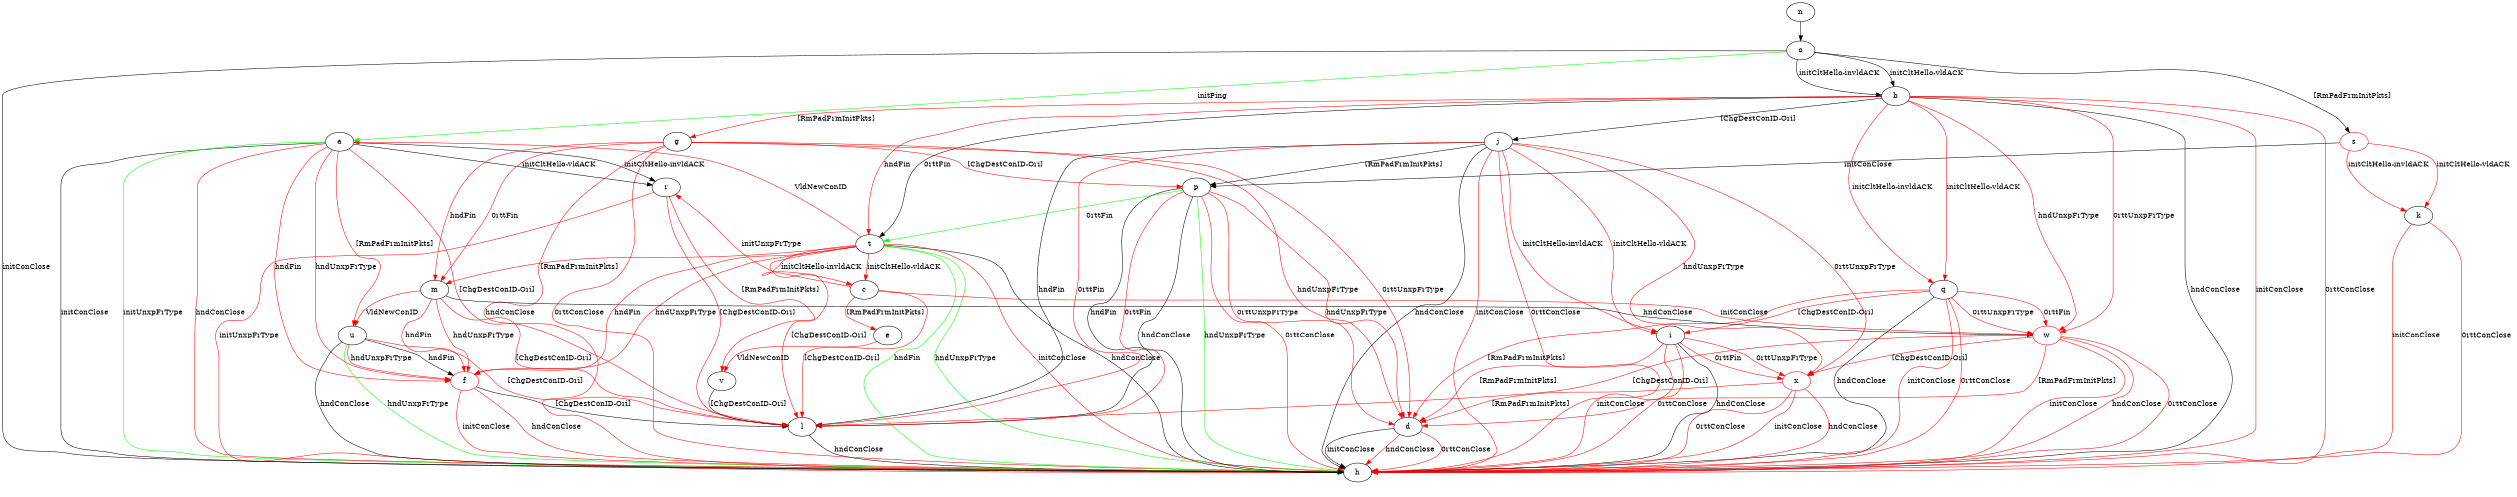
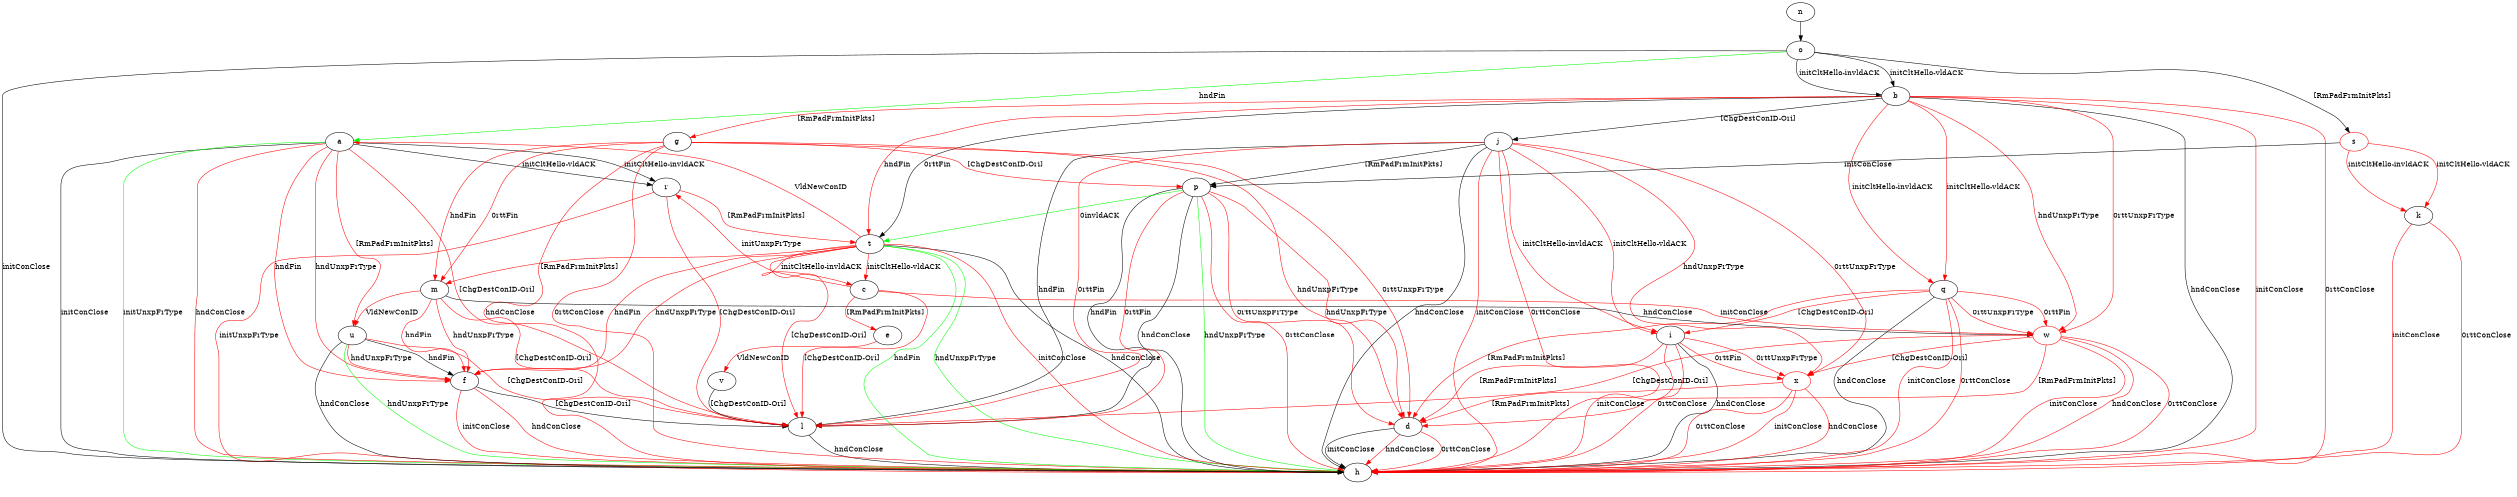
edge "o" -> "a": label "initPing " -> "hndFin "
edge "p" -> "t": label "0rttFin " -> "0invldACK "
edge "r" -> "v": now "r" -> "t"
node "f": color red -> black
